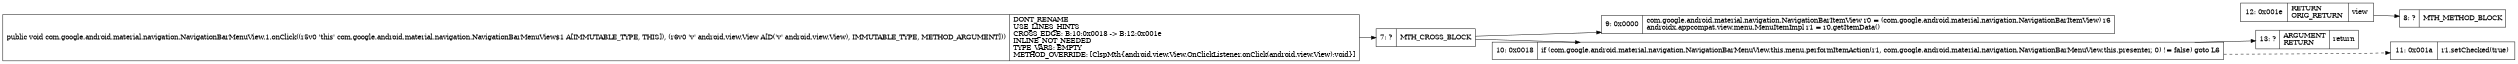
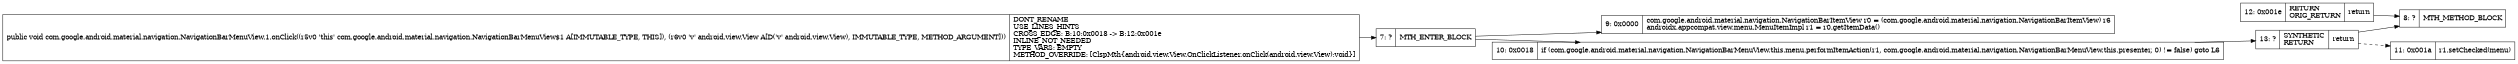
node "12: 0x001e": text "view" -> "return"
edge "13: ?" -> "8: ?": added
node "13: ?": text "ARGUMENT" -> "SYNTHETIC"
node "7: ?": text "MTH_CROSS_BLOCK" -> "MTH_ENTER_BLOCK"
node "11: 0x001a": text "r1.setChecked(true)" -> "r1.setChecked(menu)"
edge "10: 0x0018" -> "11: 0x001a": now "13: ?" -> "11: 0x001a"
